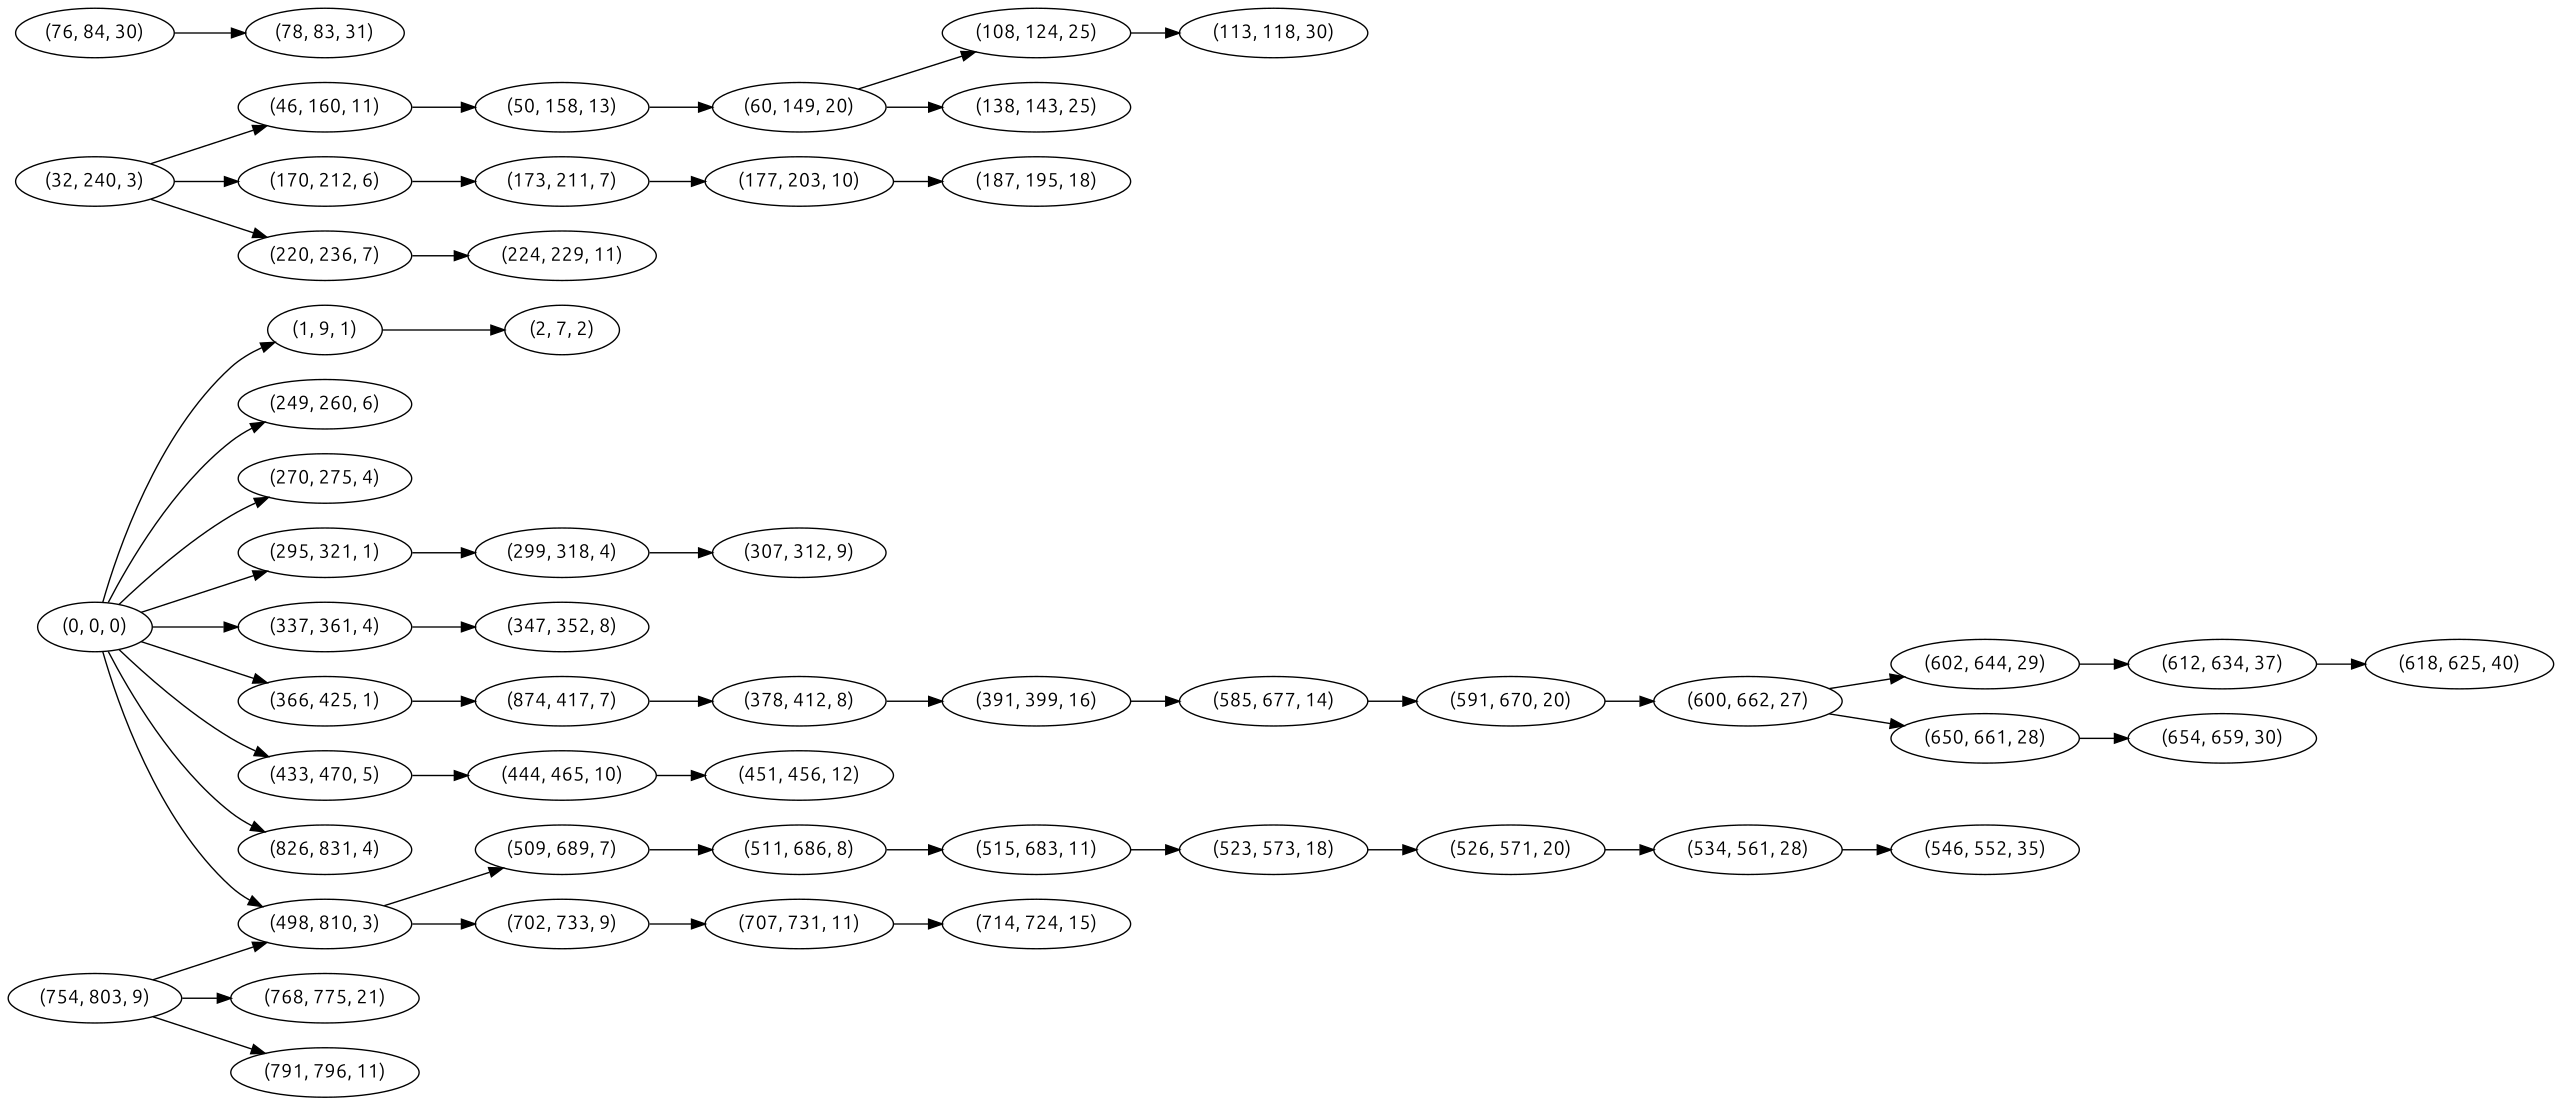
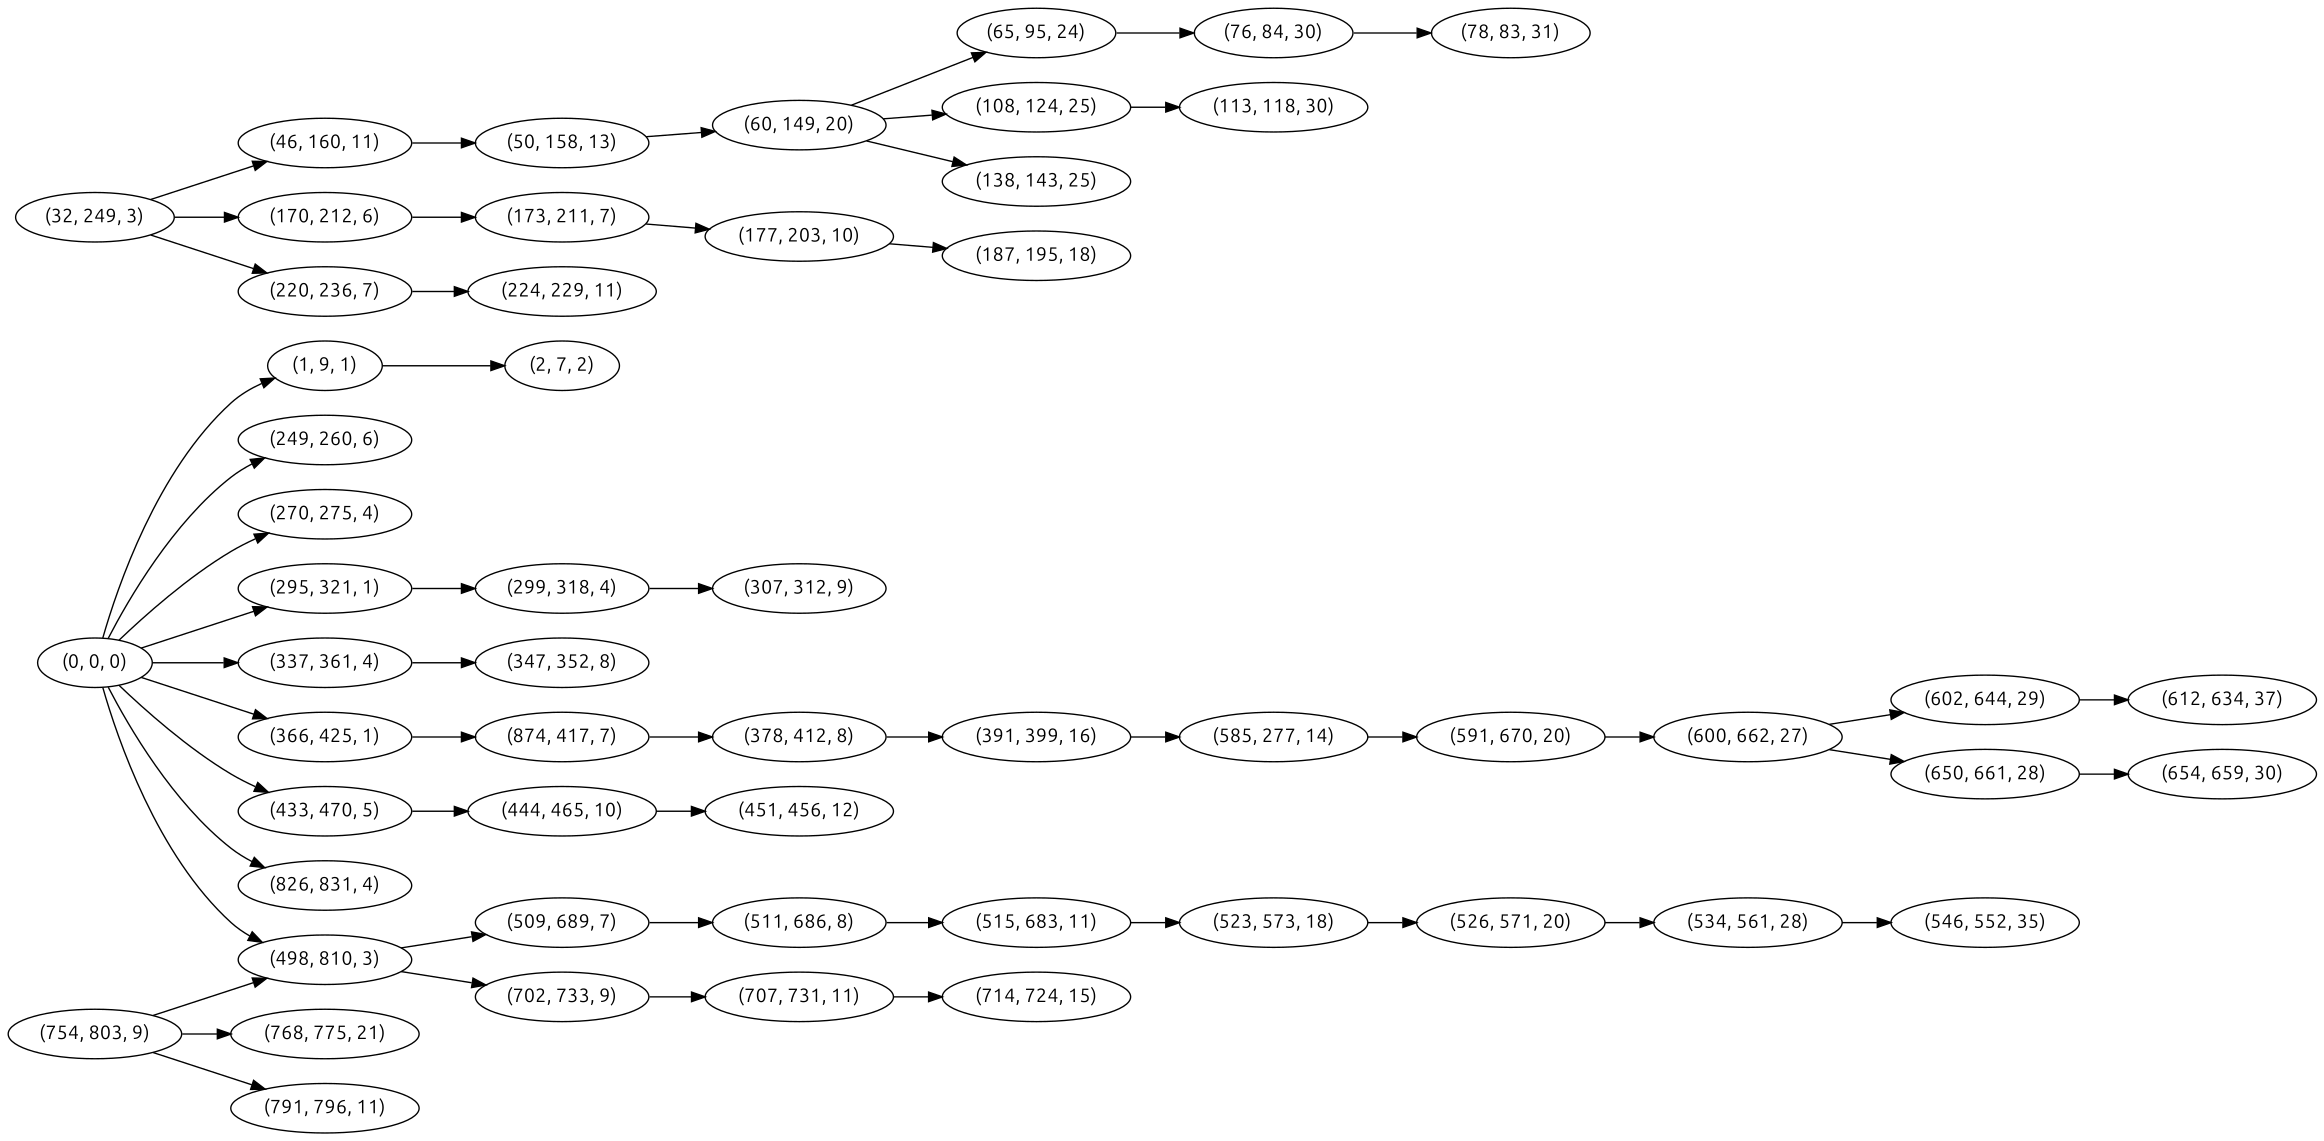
node "(65, 95, 24)": added
node "(32, 240, 3)": label "(32, 240, 3)" -> "(32, 249, 3)"
node "(618, 625, 40)": removed
node "(585, 677, 14)": label "(585, 677, 14)" -> "(585, 277, 14)"
